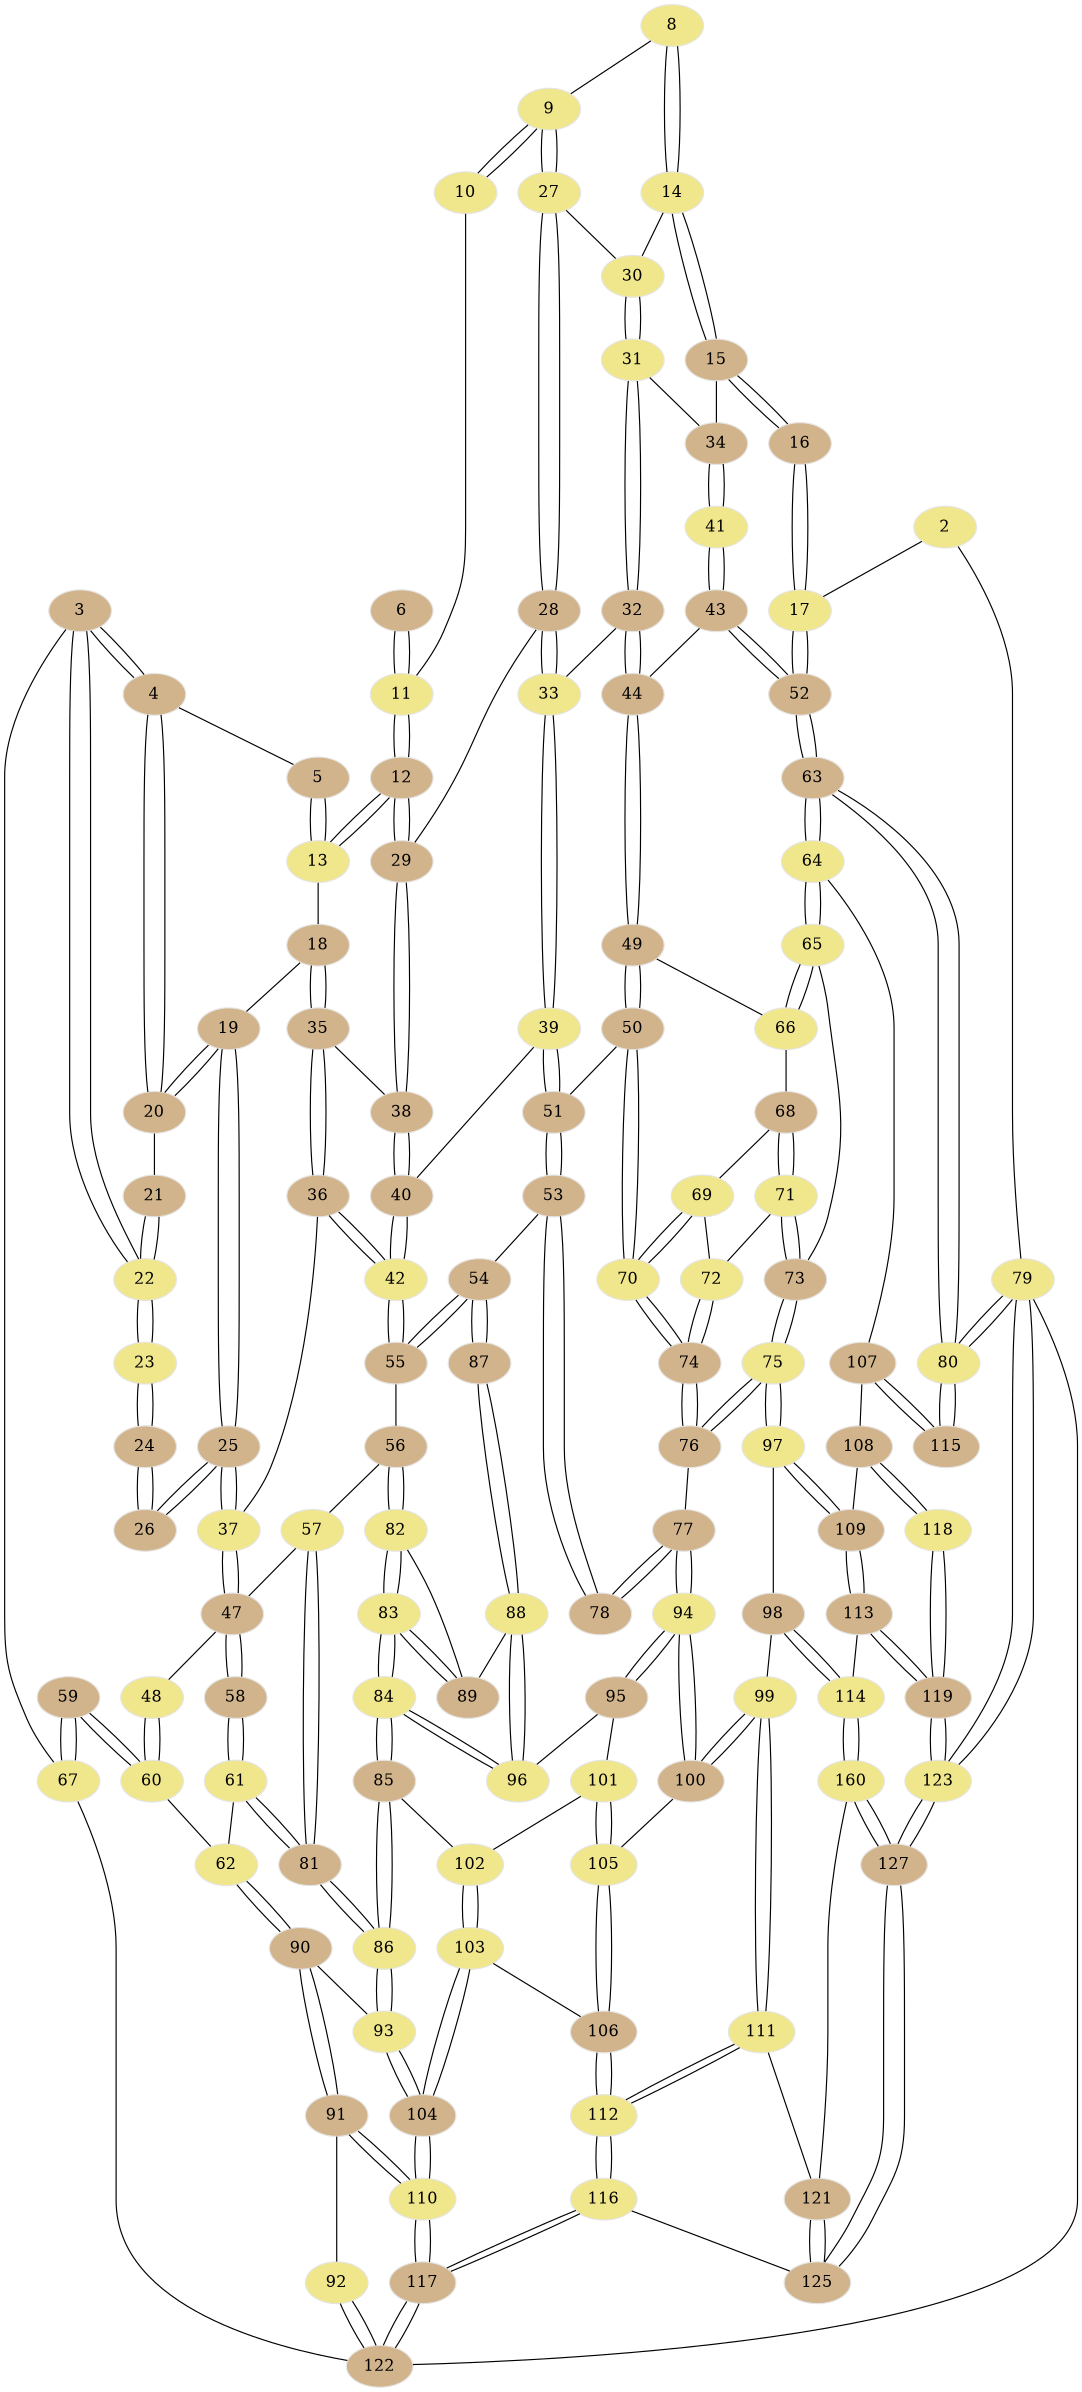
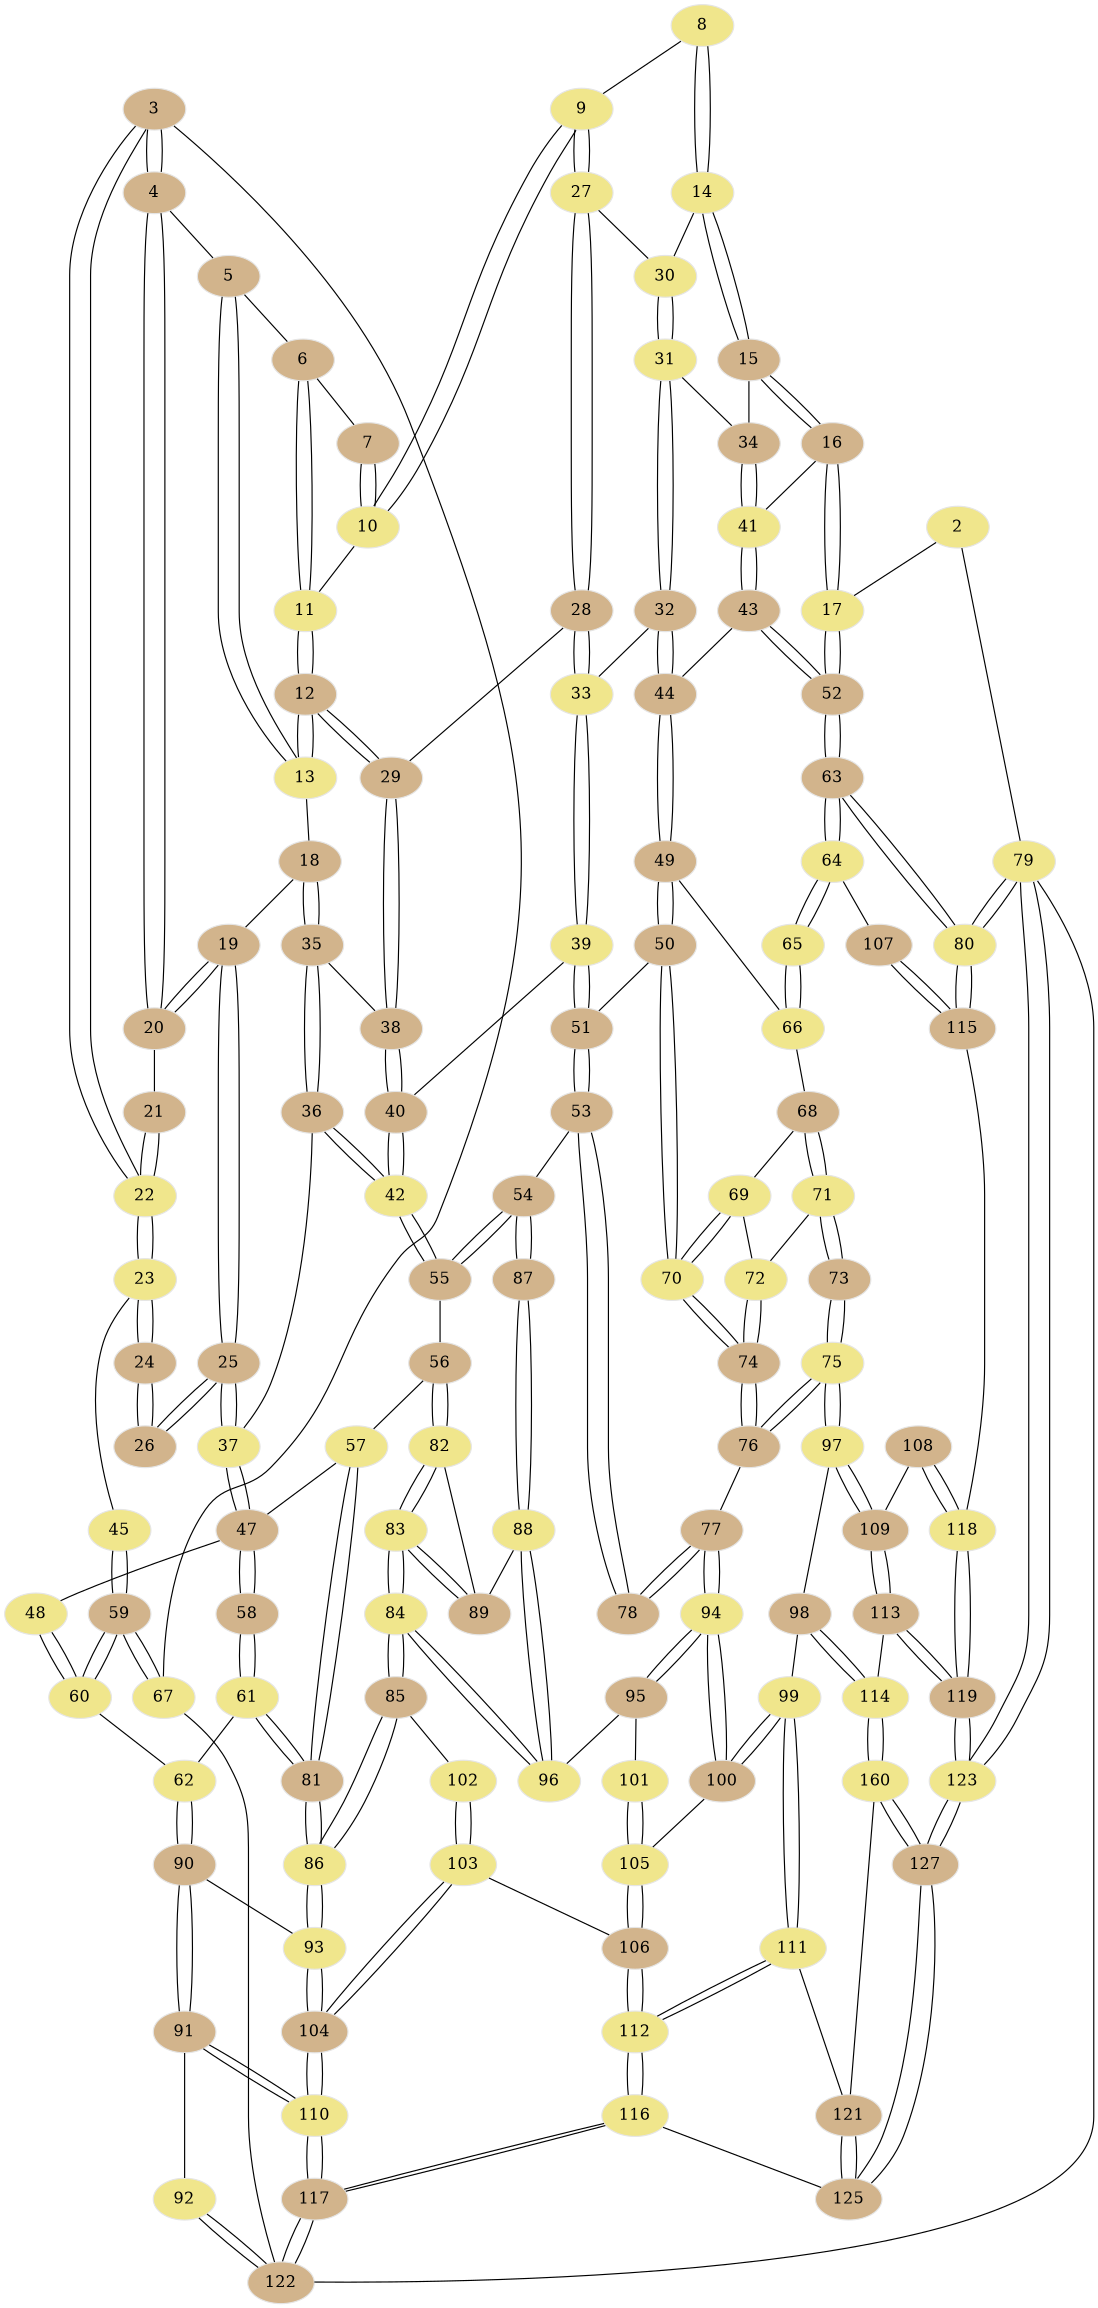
edge "5" -- "6": added
node "7": added
edge "16" -- "41": added
edge "65" -- "73": removed
edge "115" -- "118": added
edge "107" -- "108": removed
node "45": added
edge "101" -- "102": removed
